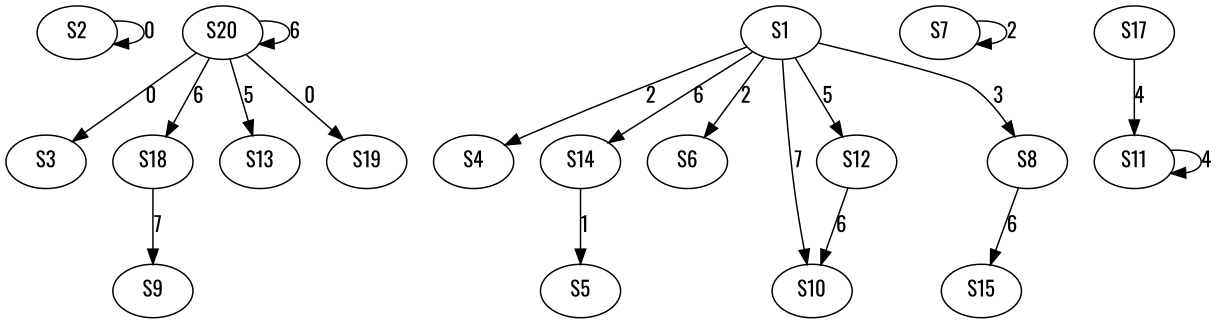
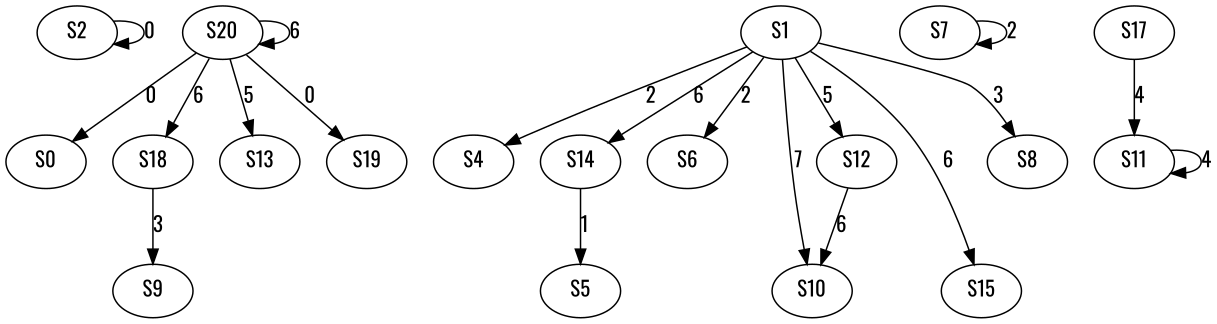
node "S3": label "S3" -> "S0"
edge "S8" -> "S15": now "S1" -> "S15"
edge "S18" -> "S9": label "7" -> "3"
